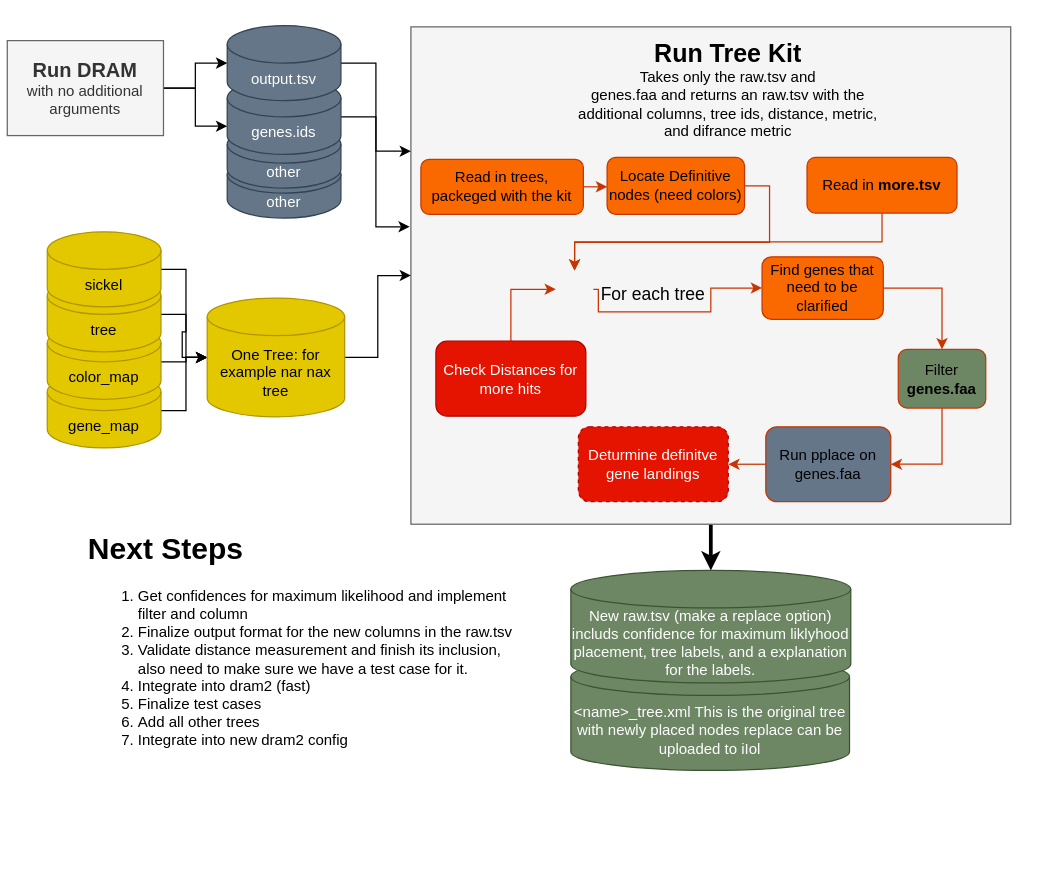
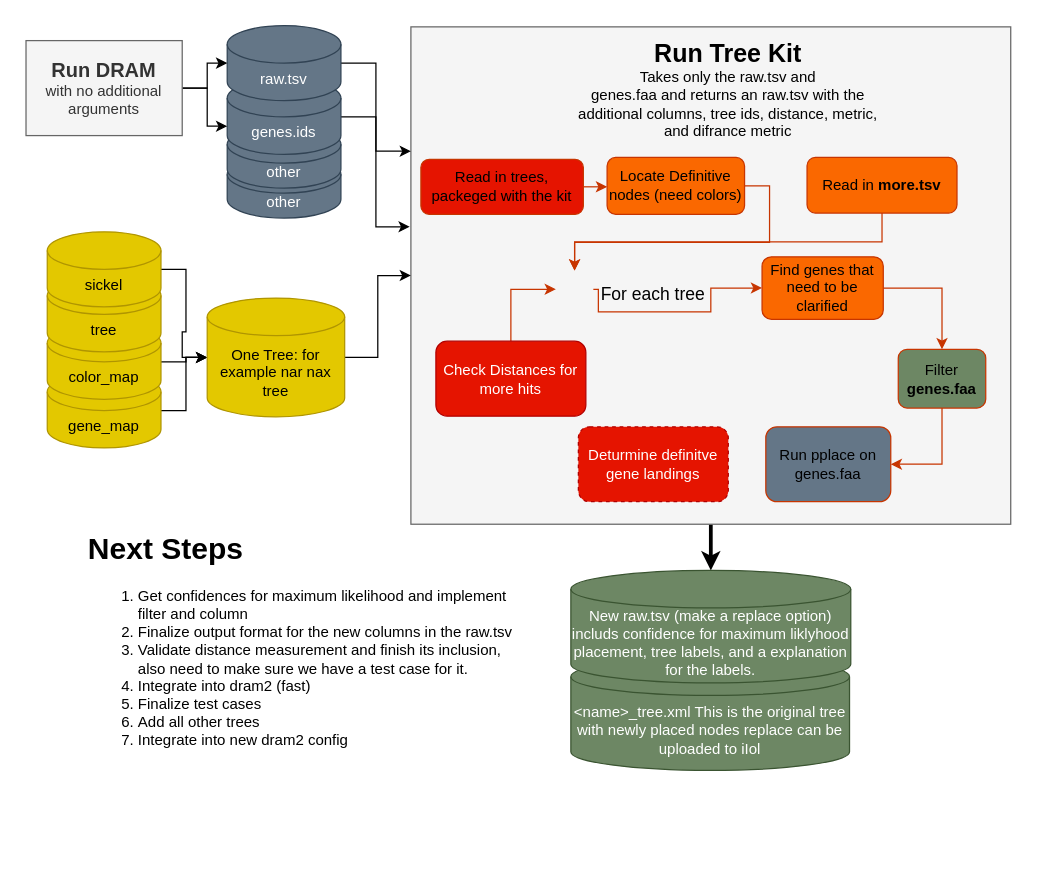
node "output.tsv": label "output.tsv" -> "raw.tsv"
node "Run DRAM with no additional arguments": moved (85, 88) -> (104, 88)
node "Read in trees, packeged with the kit": fillcolor #fa6800 -> #e51400
edge "tree" -> "One Tree: for example nar nax tree": removed
edge "Run pplace on genes.faa" -> "Deturmine definitve gene landings": removed
